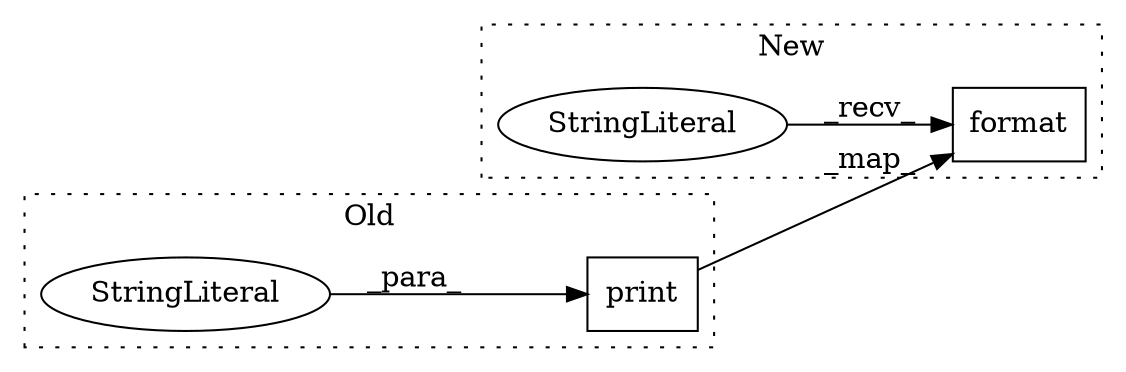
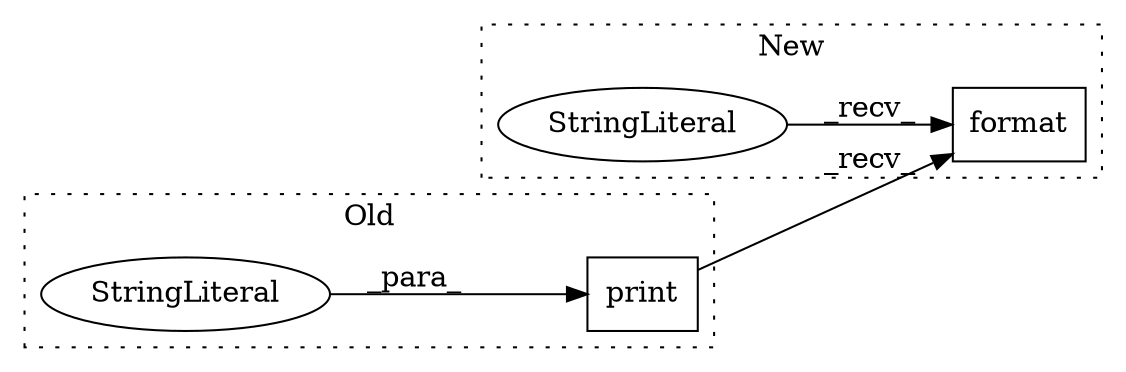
edge "print" -> "format": label "_map_" -> "_recv_"
